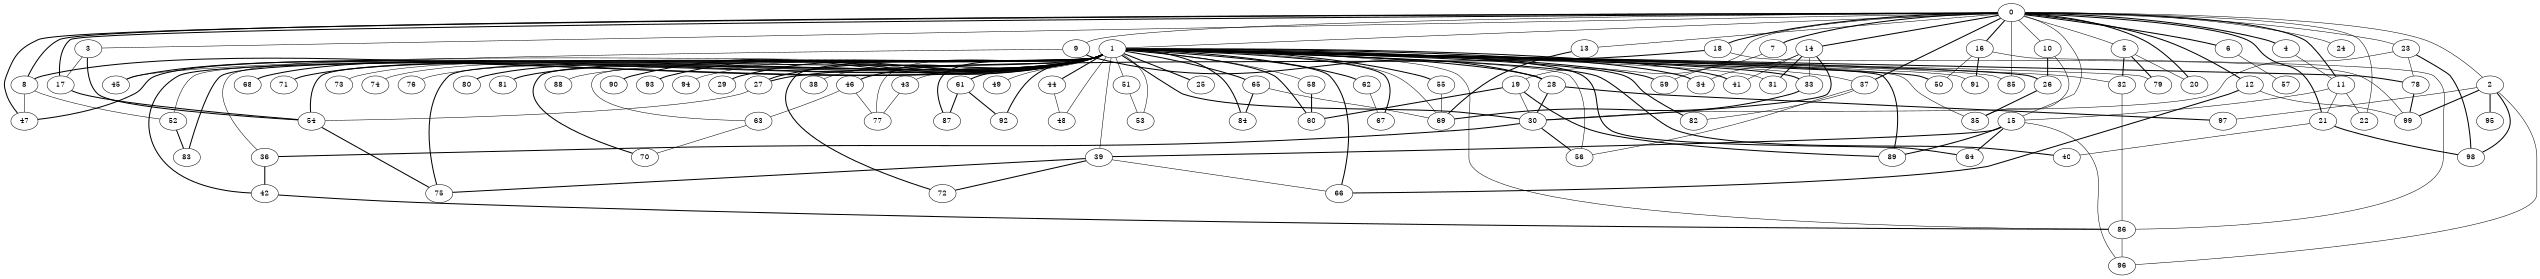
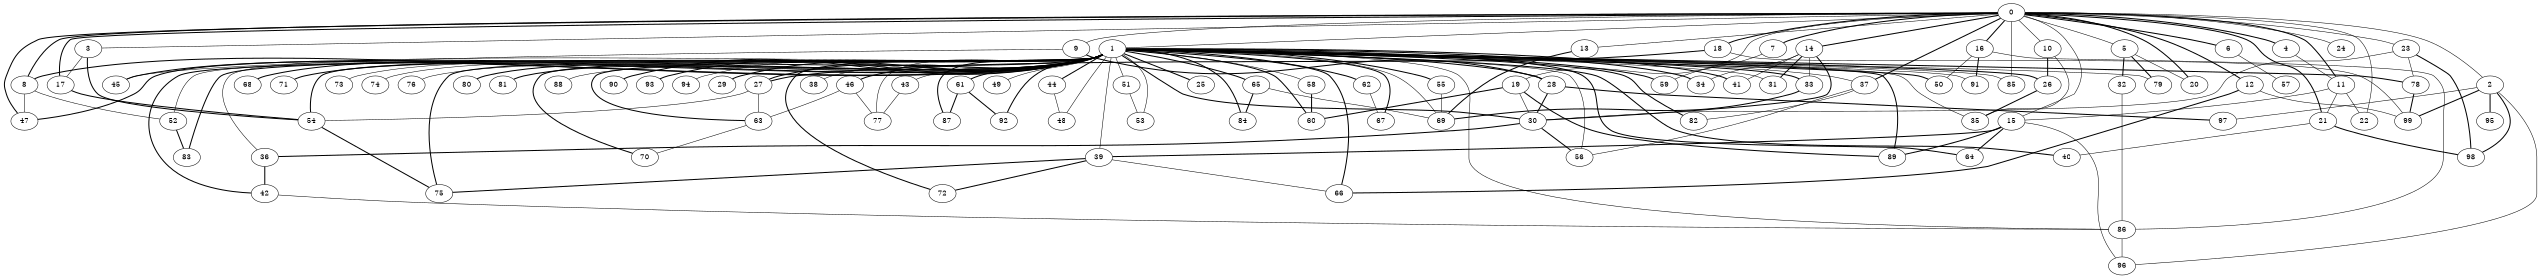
edge "1" -- "32": removed
edge "1" -- "63": style solid -> bold
edge "27" -- "63": added
edge "42" -- "86": style bold -> solid
